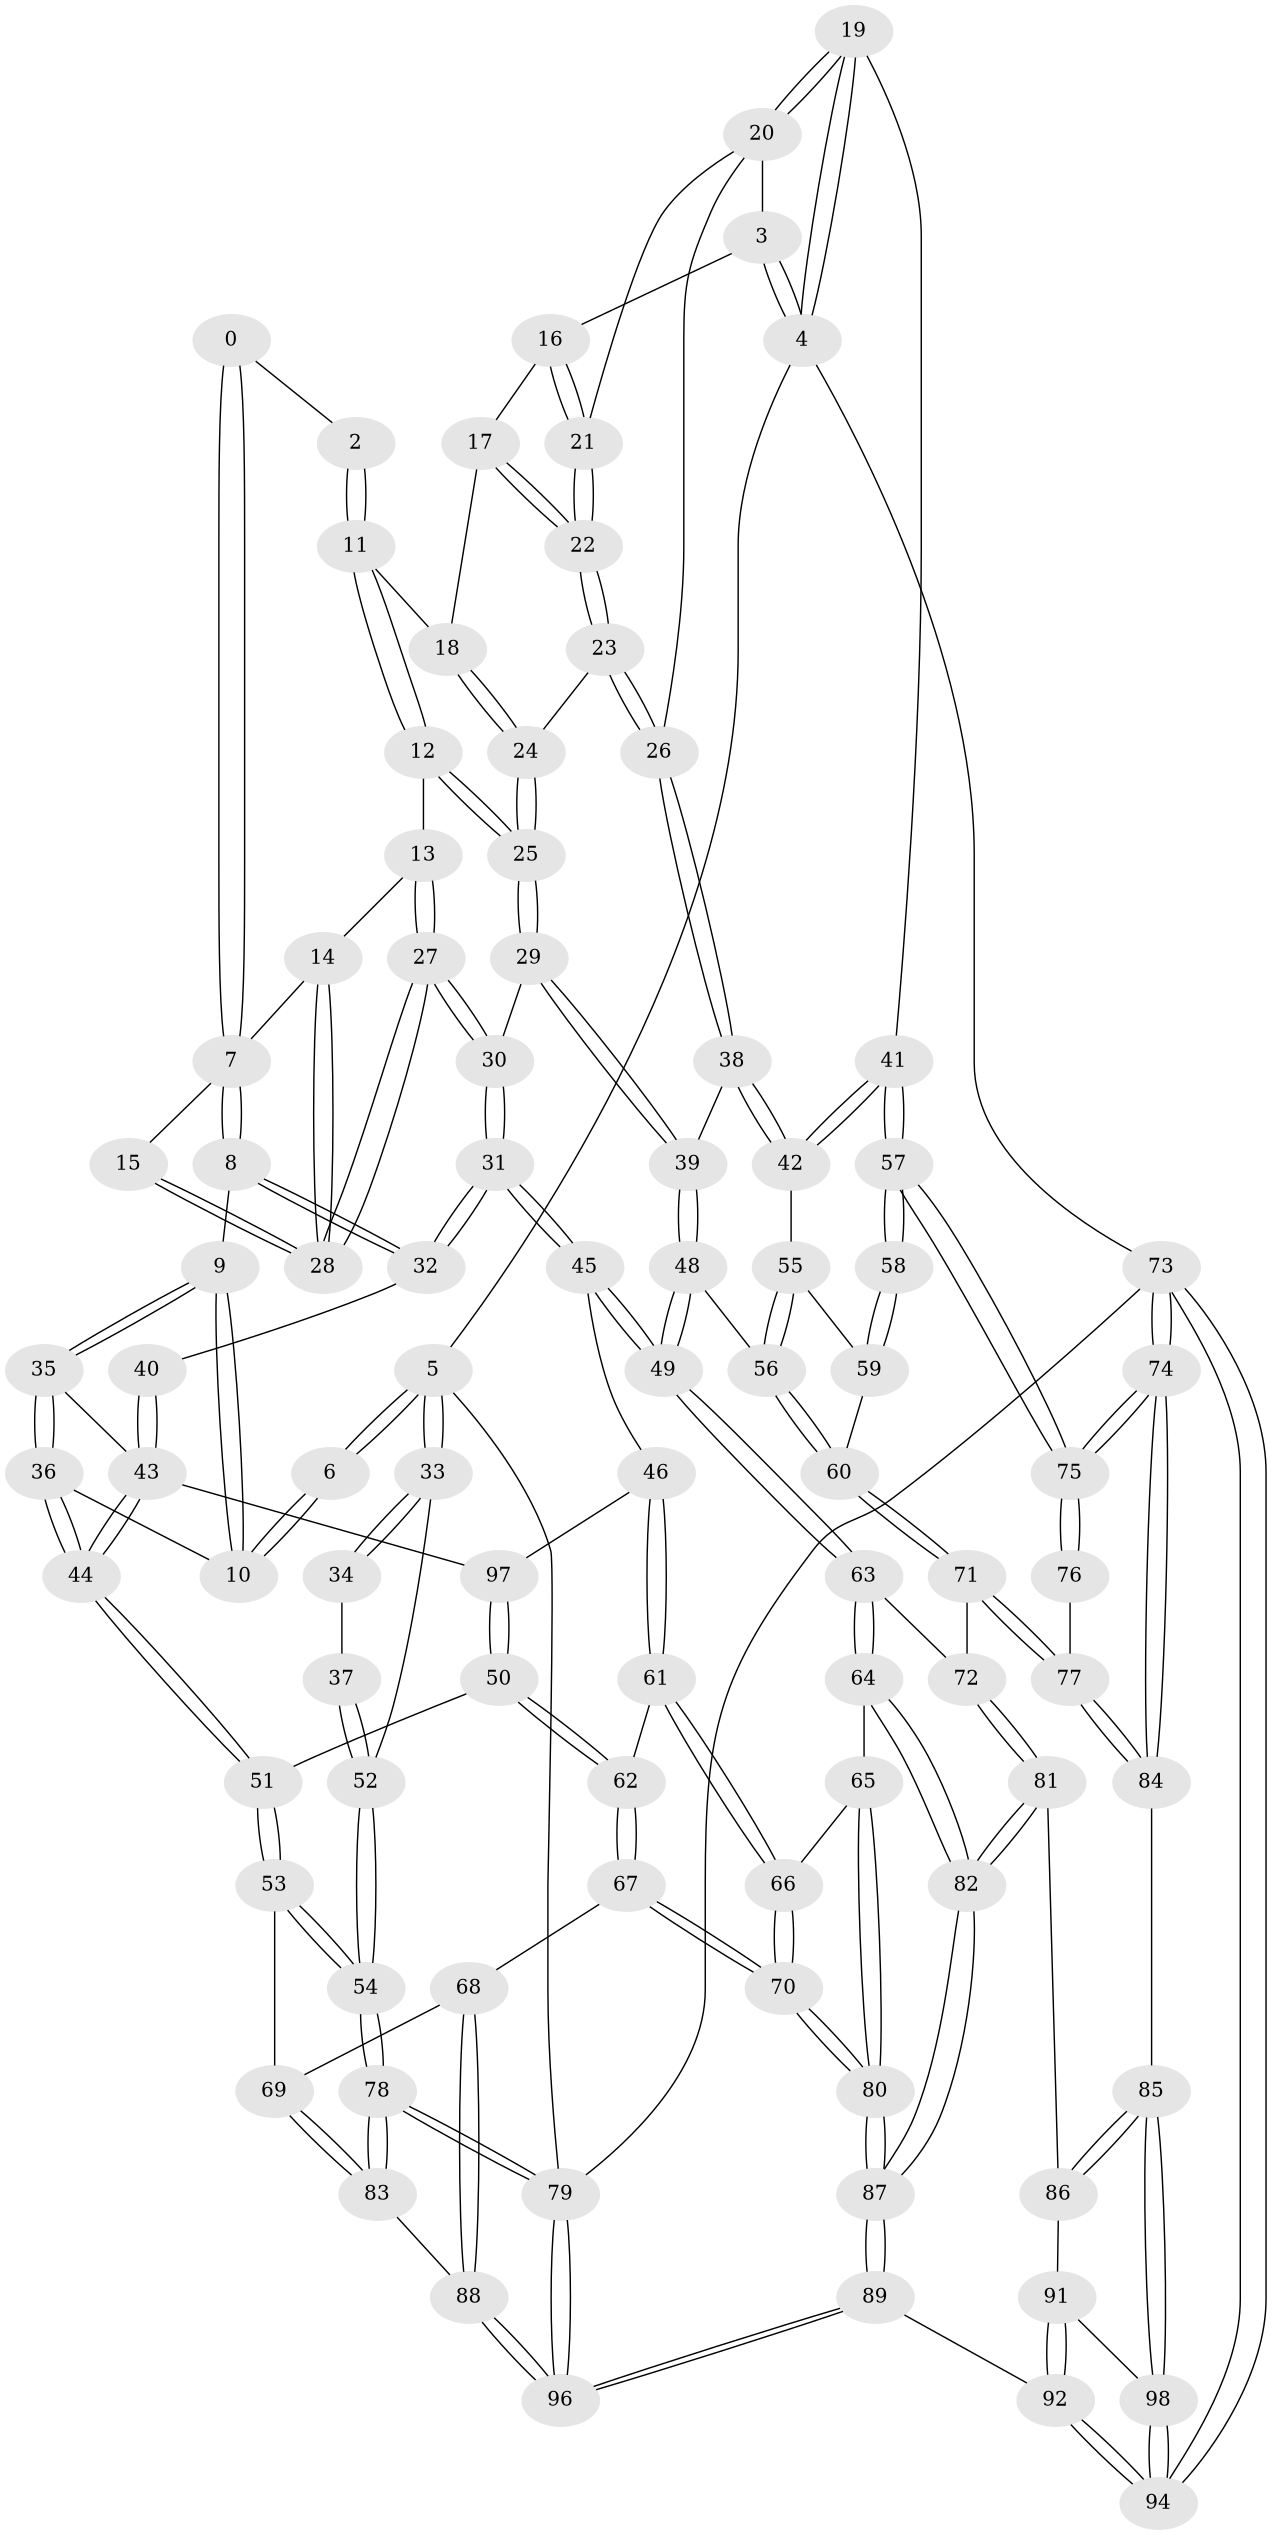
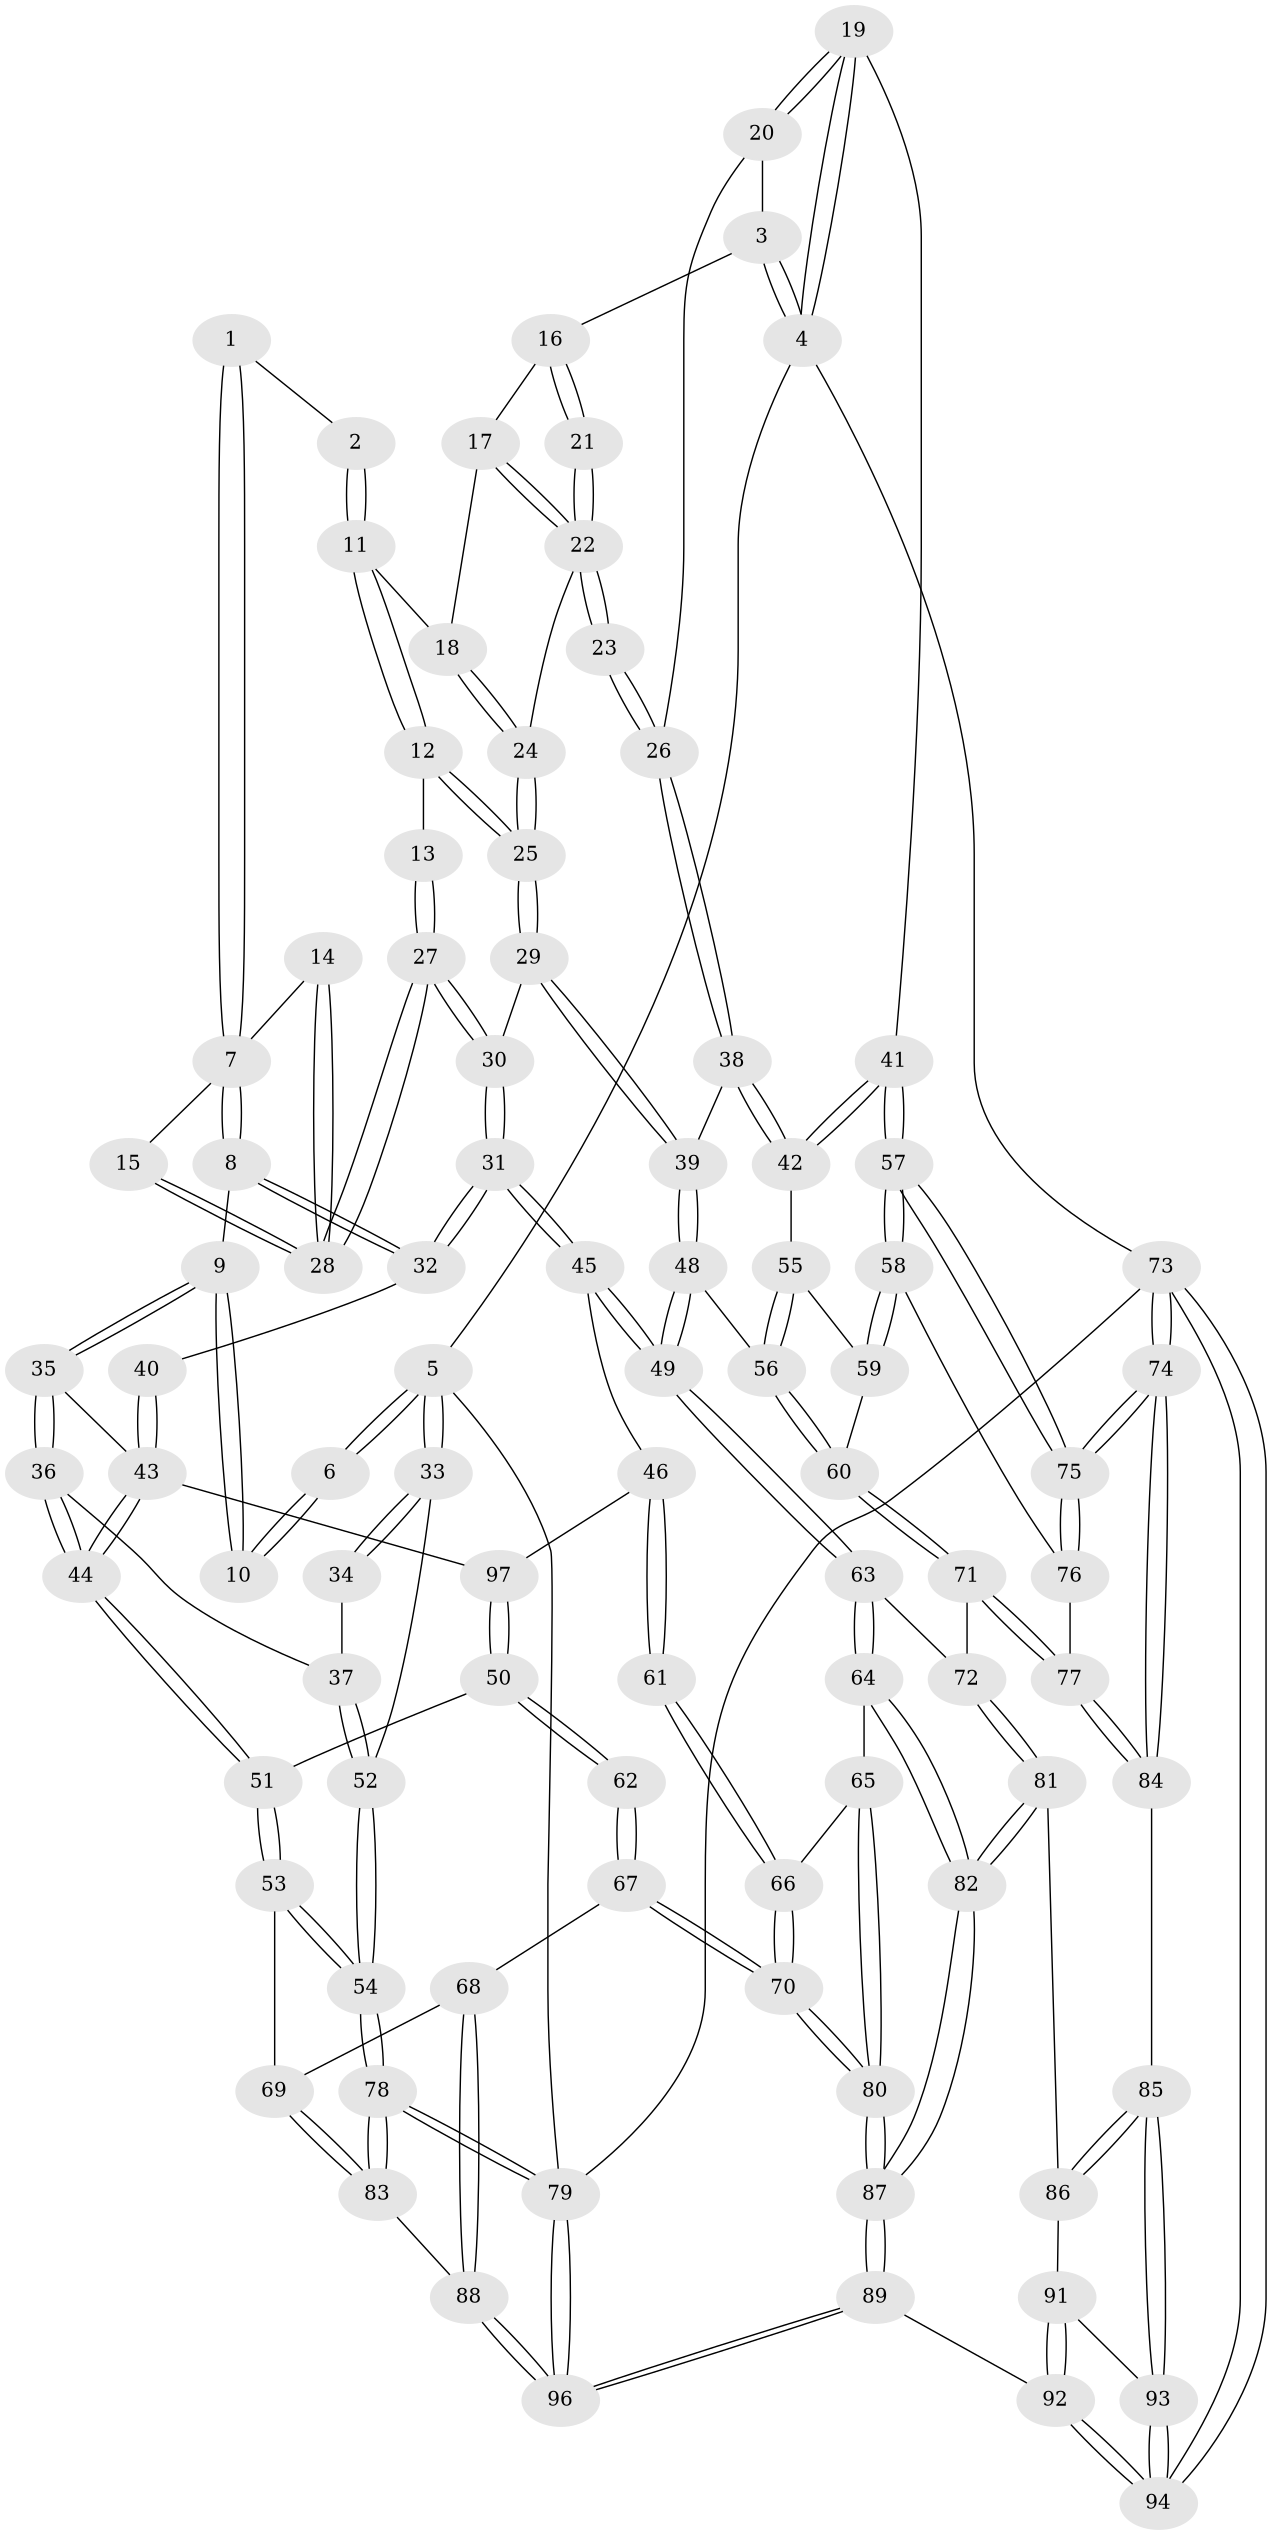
edge "20" -- "21": removed
node "0": label "0" -> "1"
edge "23" -- "24": now "22" -- "24"
edge "13" -- "14": removed
edge "58" -- "76": added
edge "36" -- "10": now "36" -- "37"
edge "61" -- "62": removed
node "98": label "98" -> "93"
